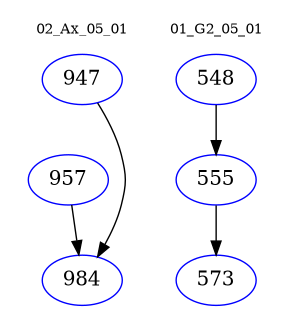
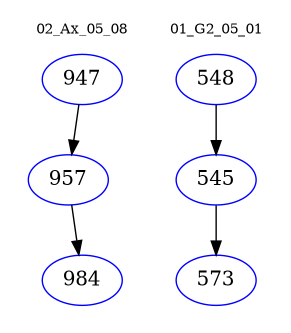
cluster "02_Ax_05_01": label "02_Ax_05_01" -> "02_Ax_05_08"
edge "947" -> "984": now "947" -> "957"
node "555": label "555" -> "545"
